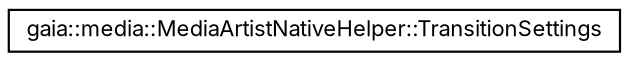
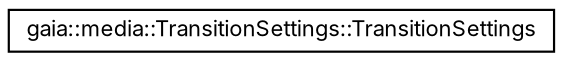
node "gaia::media::MediaArtistNativeHelper::TransitionSettings": label "gaia::media::MediaArtistNativeHelper::TransitionSettings" -> "gaia::media::TransitionSettings::TransitionSettings"
